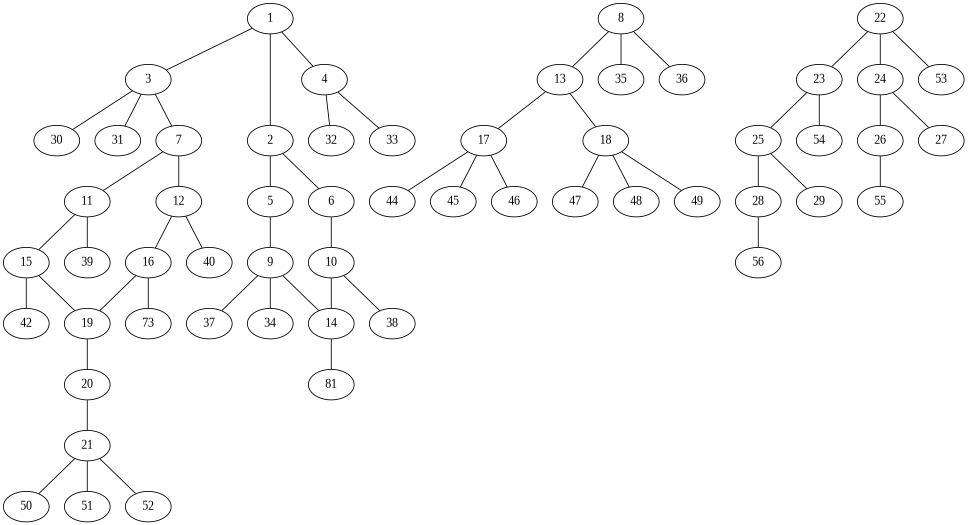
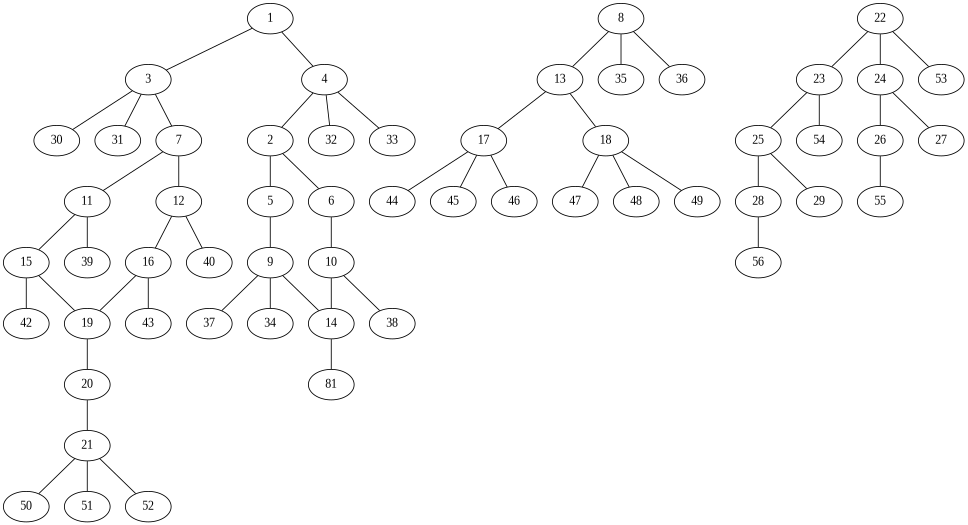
edge "1" -- "2": now "4" -- "2"
node "73": label "73" -> "43"
